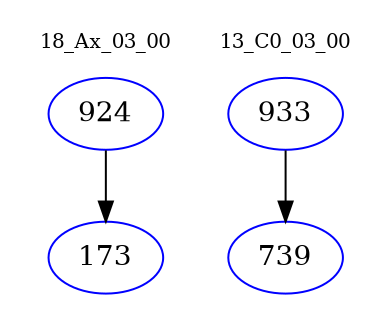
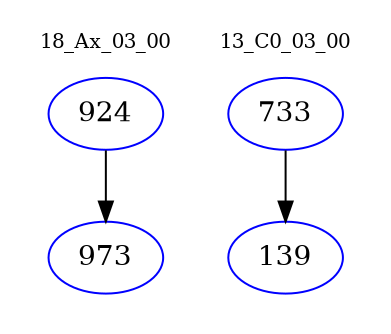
node "933": label "933" -> "733"
node "173": label "173" -> "973"
node "739": label "739" -> "139"
